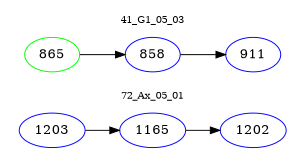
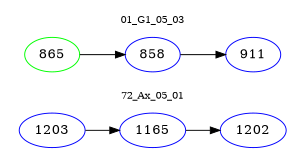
cluster "41_G1_05_03": label "41_G1_05_03" -> "01_G1_05_03"
